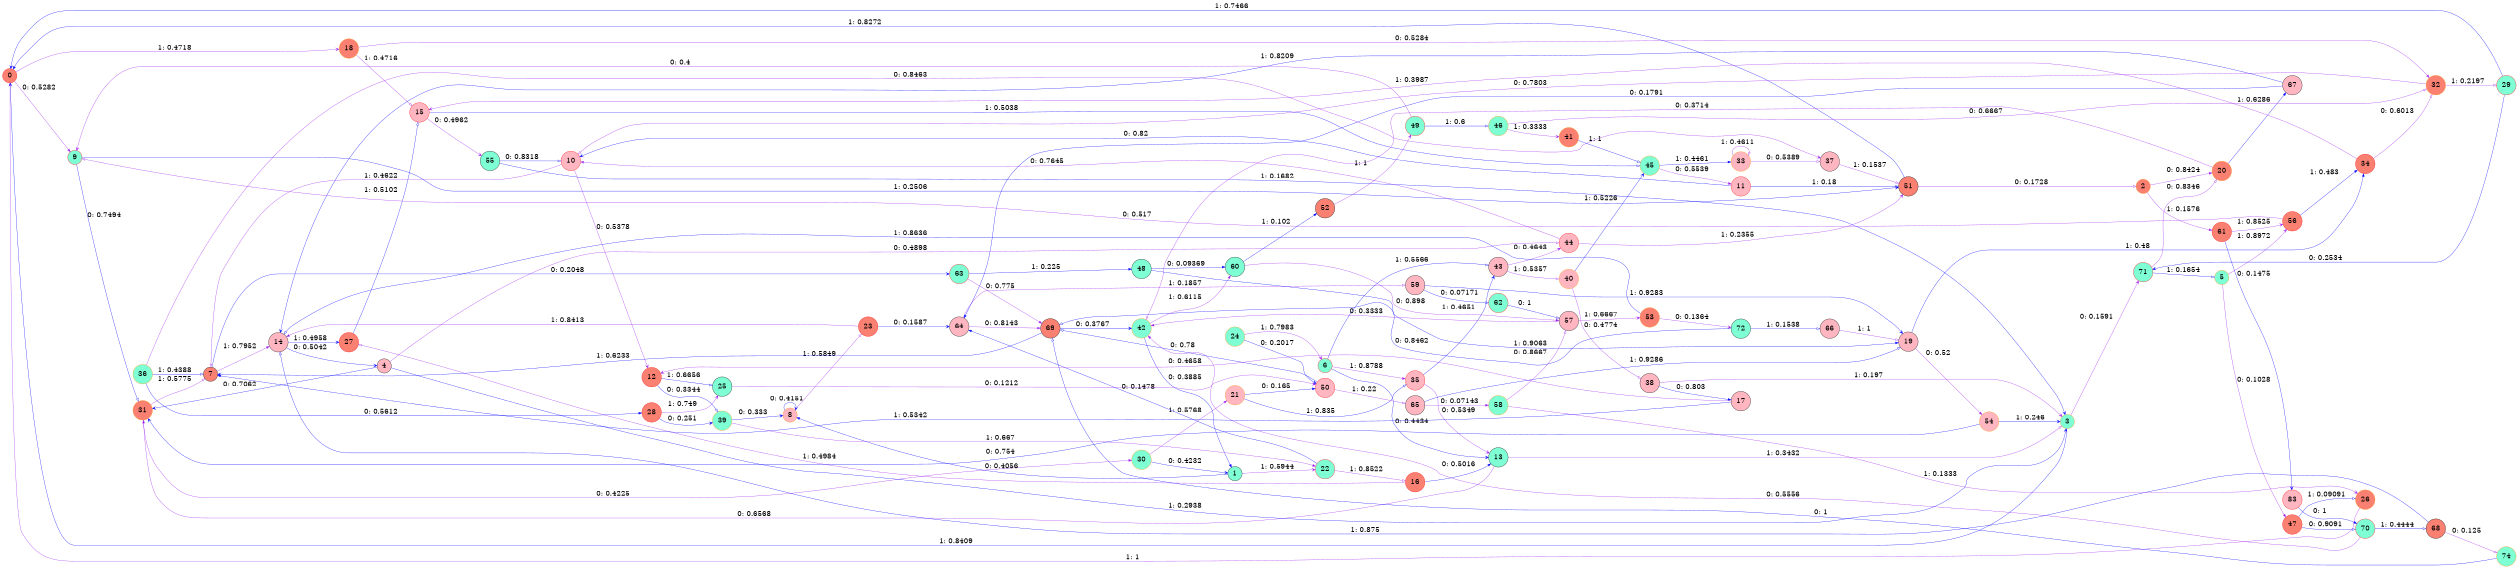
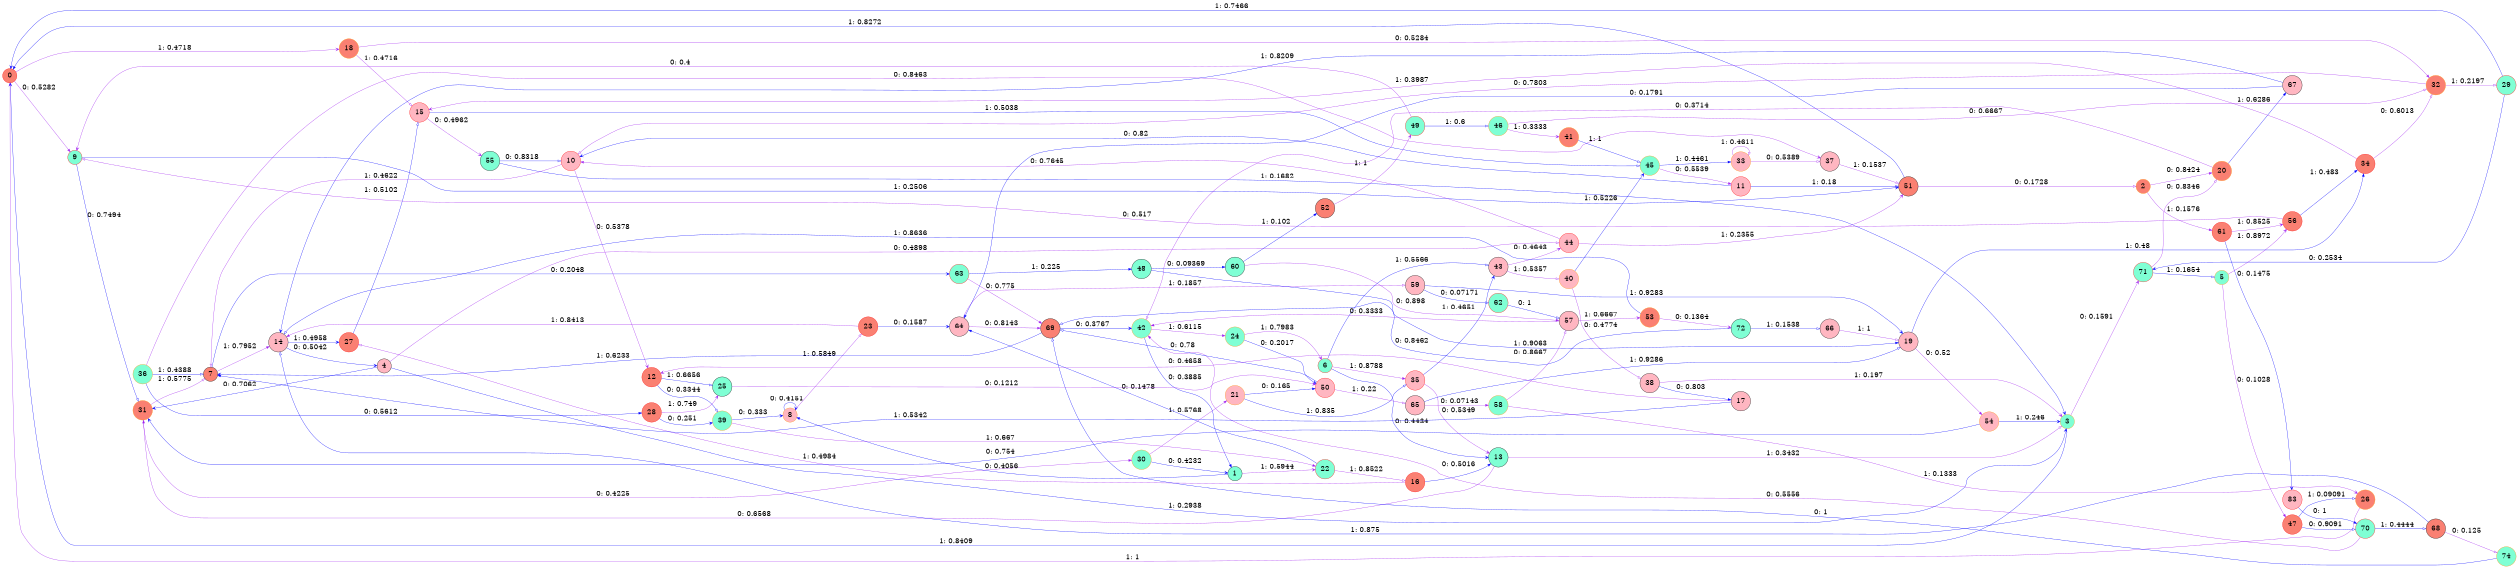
edge "42" -> "60": now "42" -> "24"
